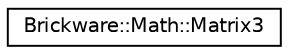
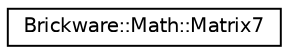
node "Brickware::Math::Matrix3": label "Brickware::Math::Matrix3" -> "Brickware::Math::Matrix7"
